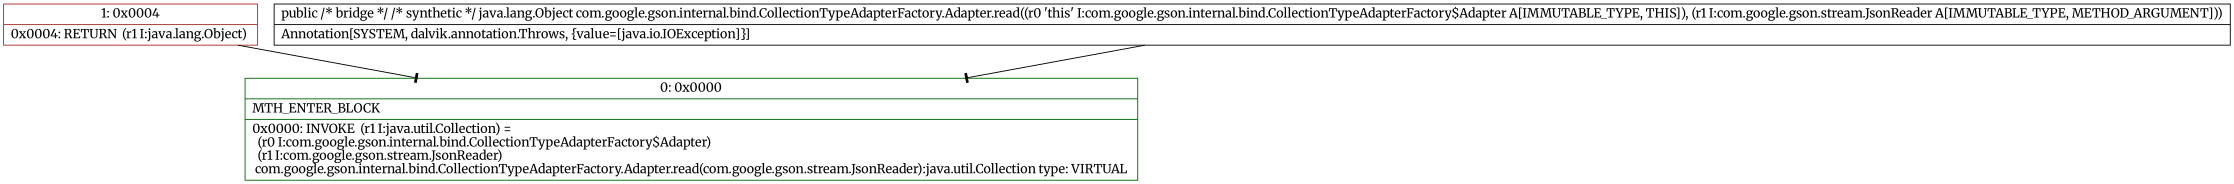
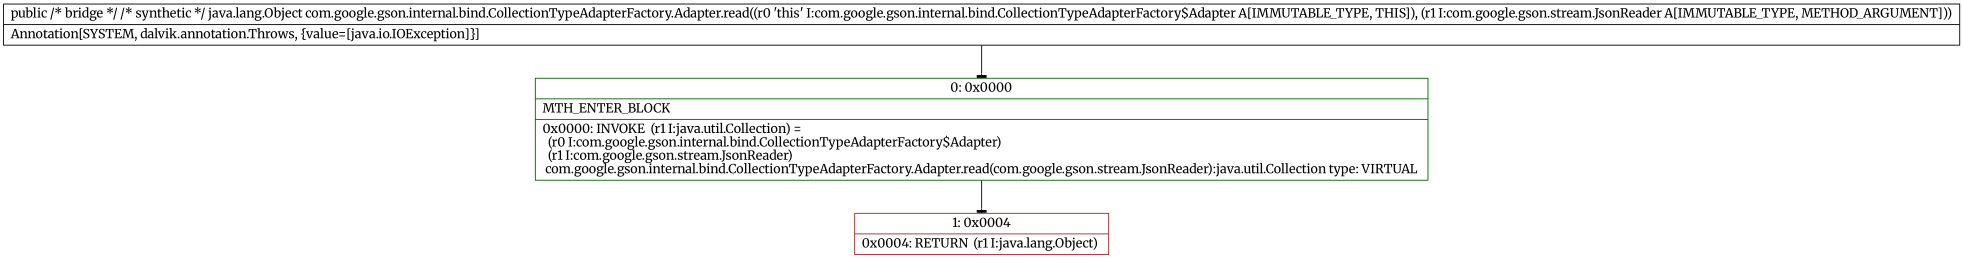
edge "1: 0x0004" -> "0: 0x0000": reversed
